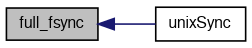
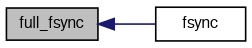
node "unixSync": label "unixSync" -> "fsync"
